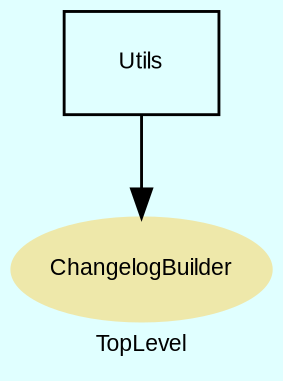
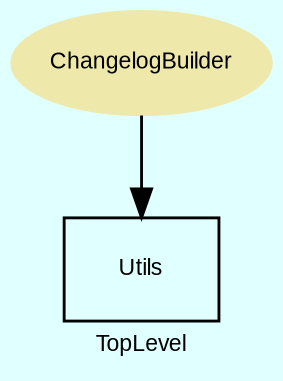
edge "Utils" -> "ChangelogBuilder": reversed
